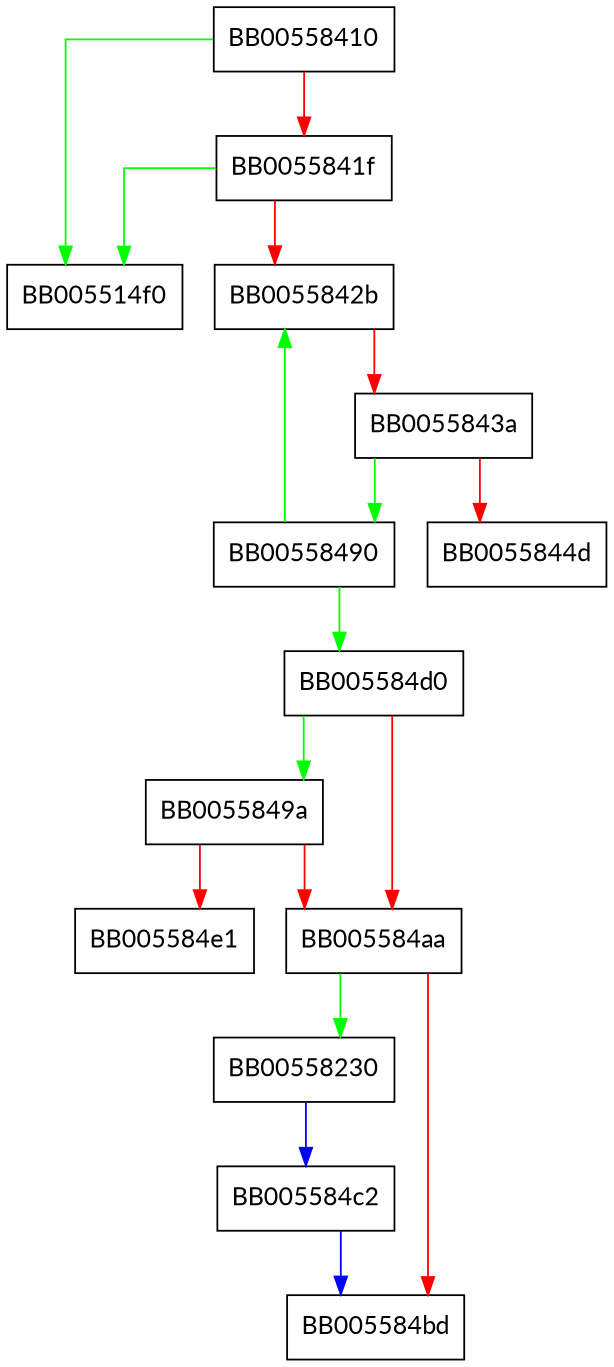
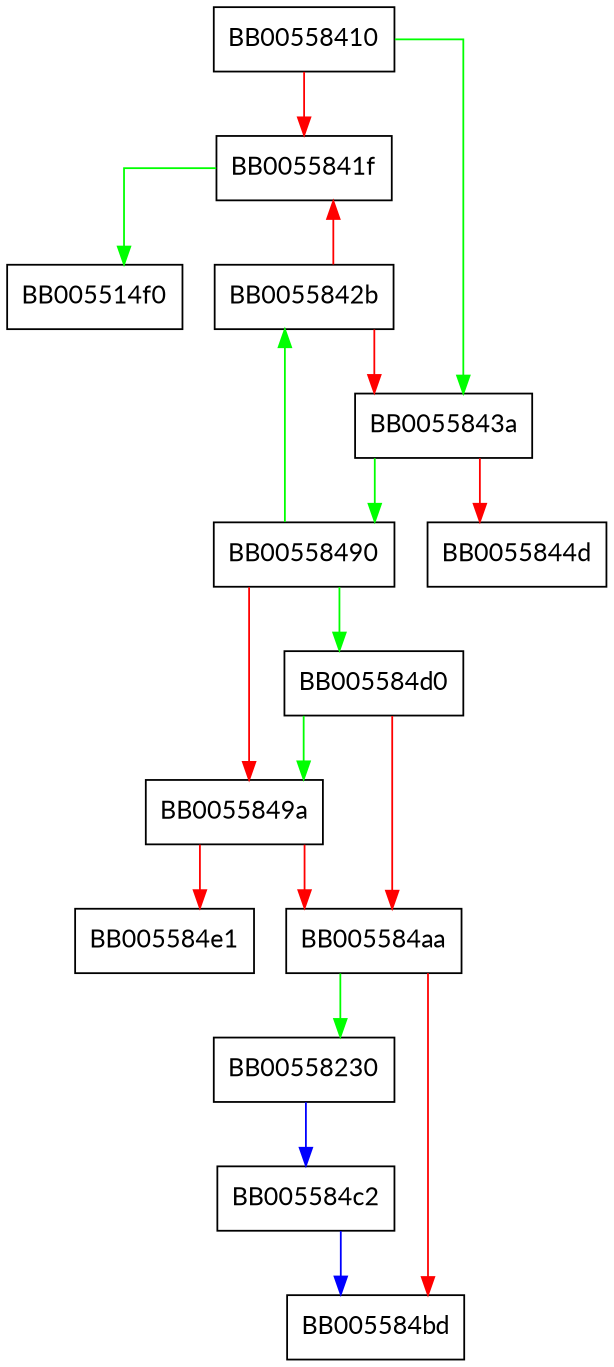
edge "BB00558410" -> "BB005514f0": now "BB00558410" -> "BB0055843a"
edge "BB0055841f" -> "BB0055842b": reversed
edge "BB00558490" -> "BB0055849a": added
